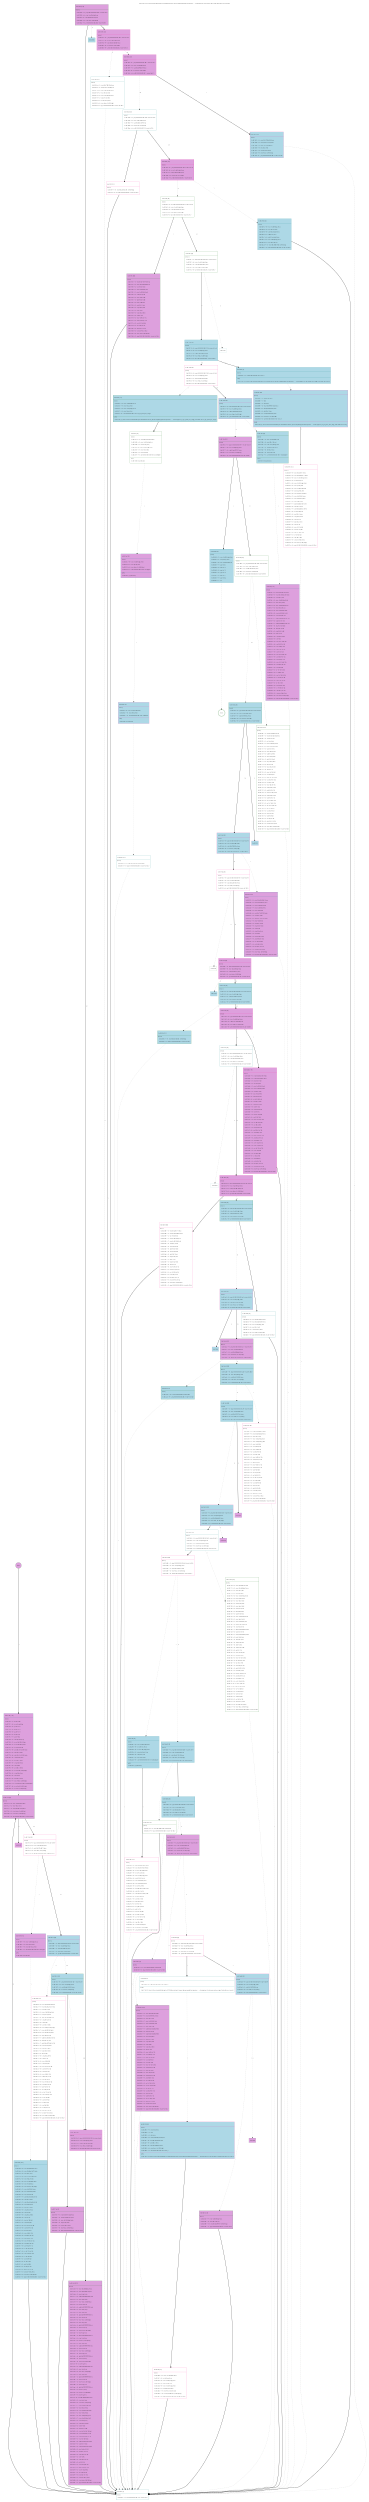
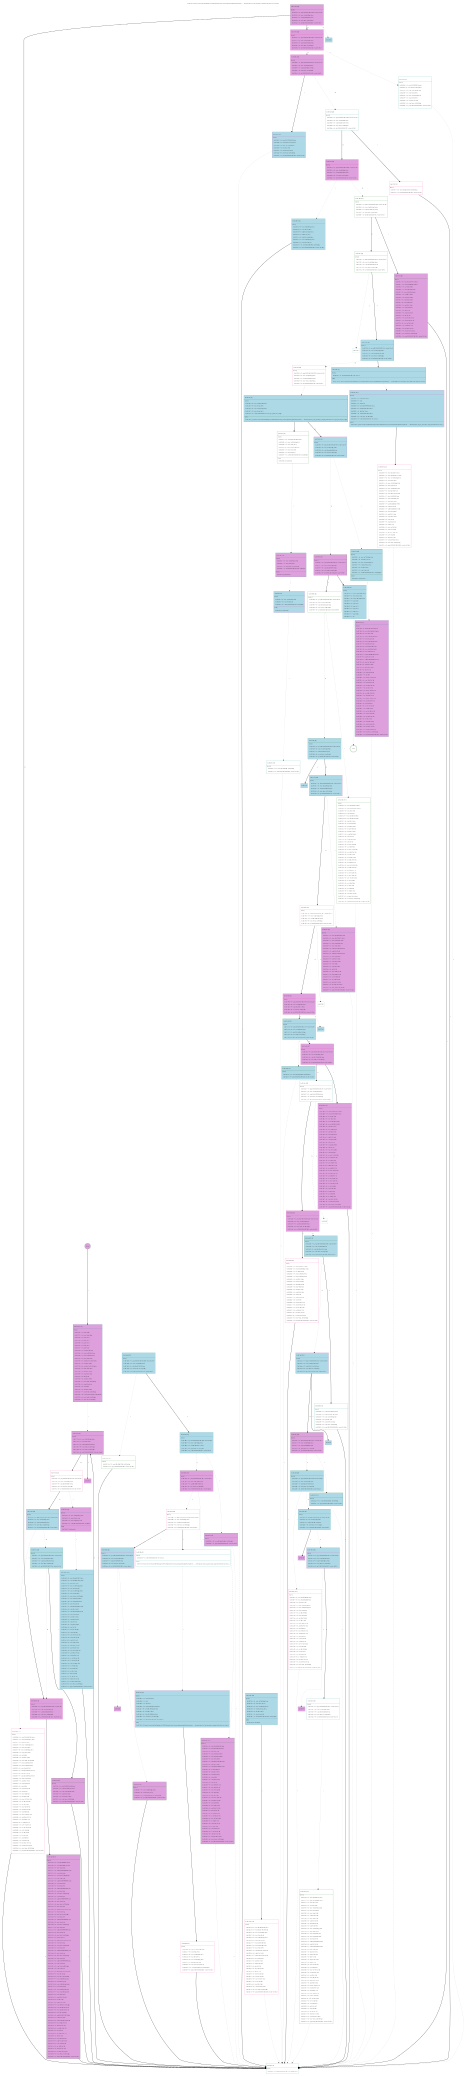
edge "0x401934 [28]" -> "0x401950 [28]": now "0x4025bc [19]" -> "0x401950 [28]"
node "0x401b48 [28]": removed
